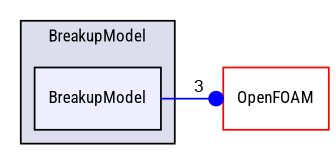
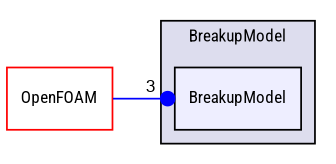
edge "BreakupModel" -> "OpenFOAM": reversed
